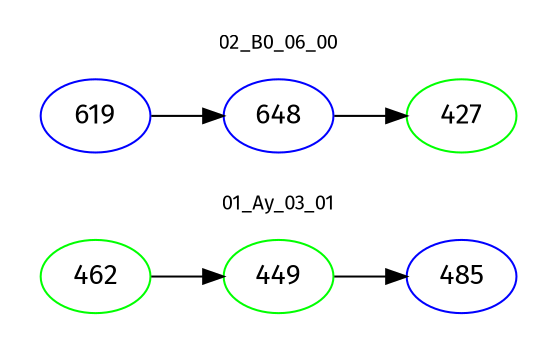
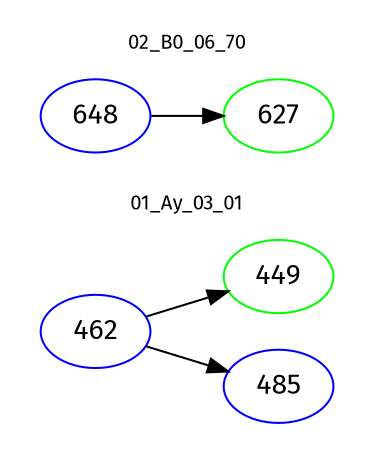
cluster "02_B0_06_00": label "02_B0_06_00" -> "02_B0_06_70"
node "619": removed
node "427": label "427" -> "627"
node "462": color green -> blue
edge "449" -> "485": now "462" -> "485"
